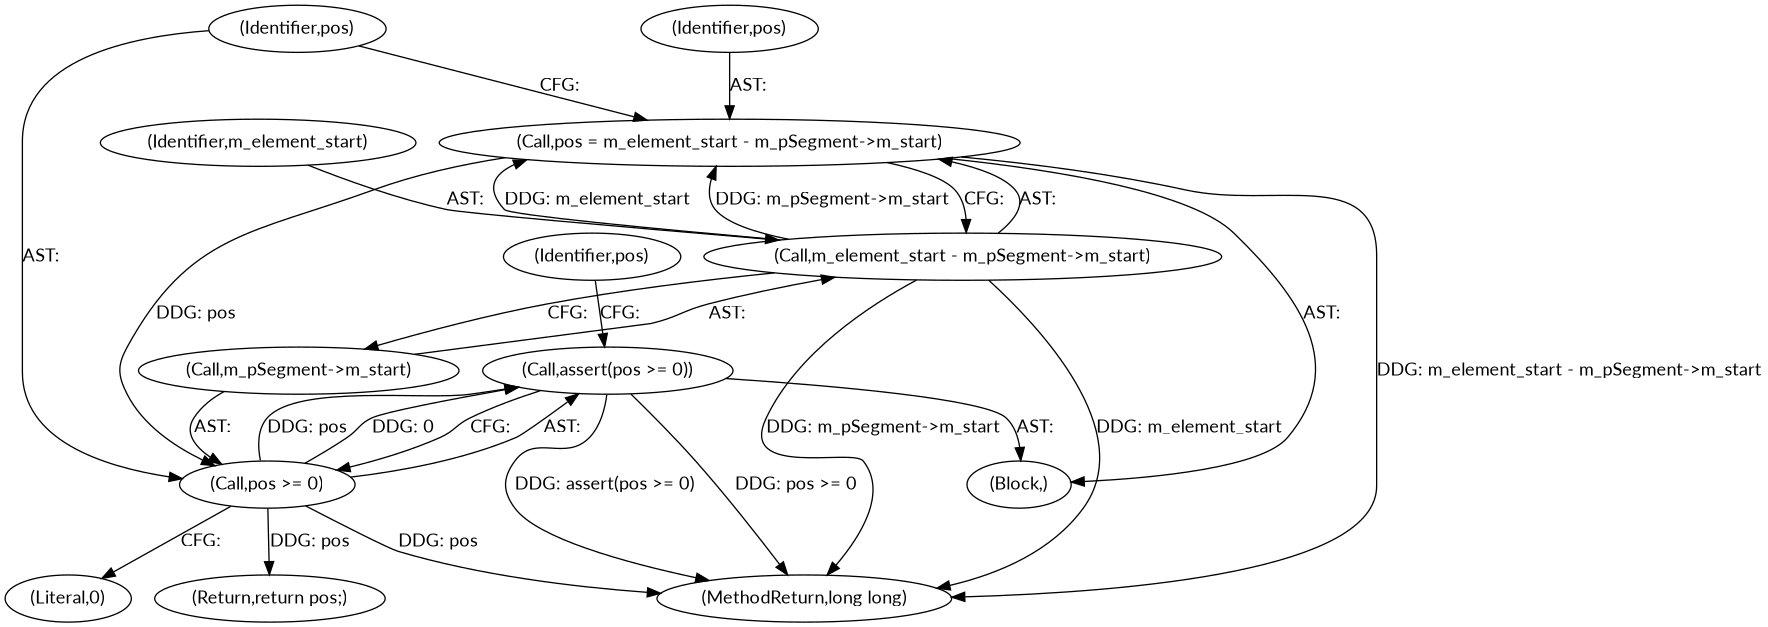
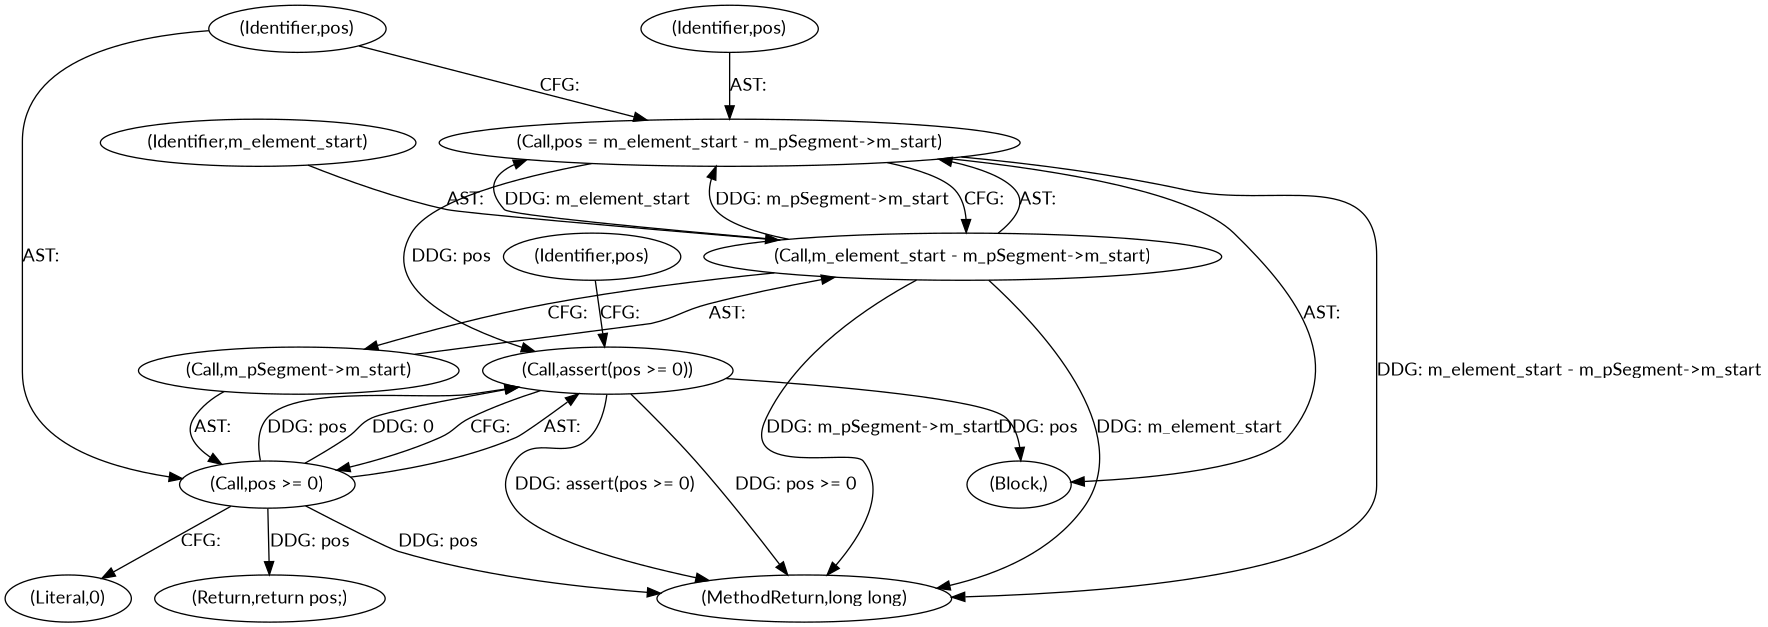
edge "(Call,pos = m_element_start - m_pSegment->m_start)" -> "(Call,pos >= 0)": now "(Call,pos = m_element_start - m_pSegment->m_start)" -> "(Call,assert(pos >= 0))"
edge "(Call,assert(pos >= 0))" -> "(Block,)": label "AST: " -> "DDG: pos"
